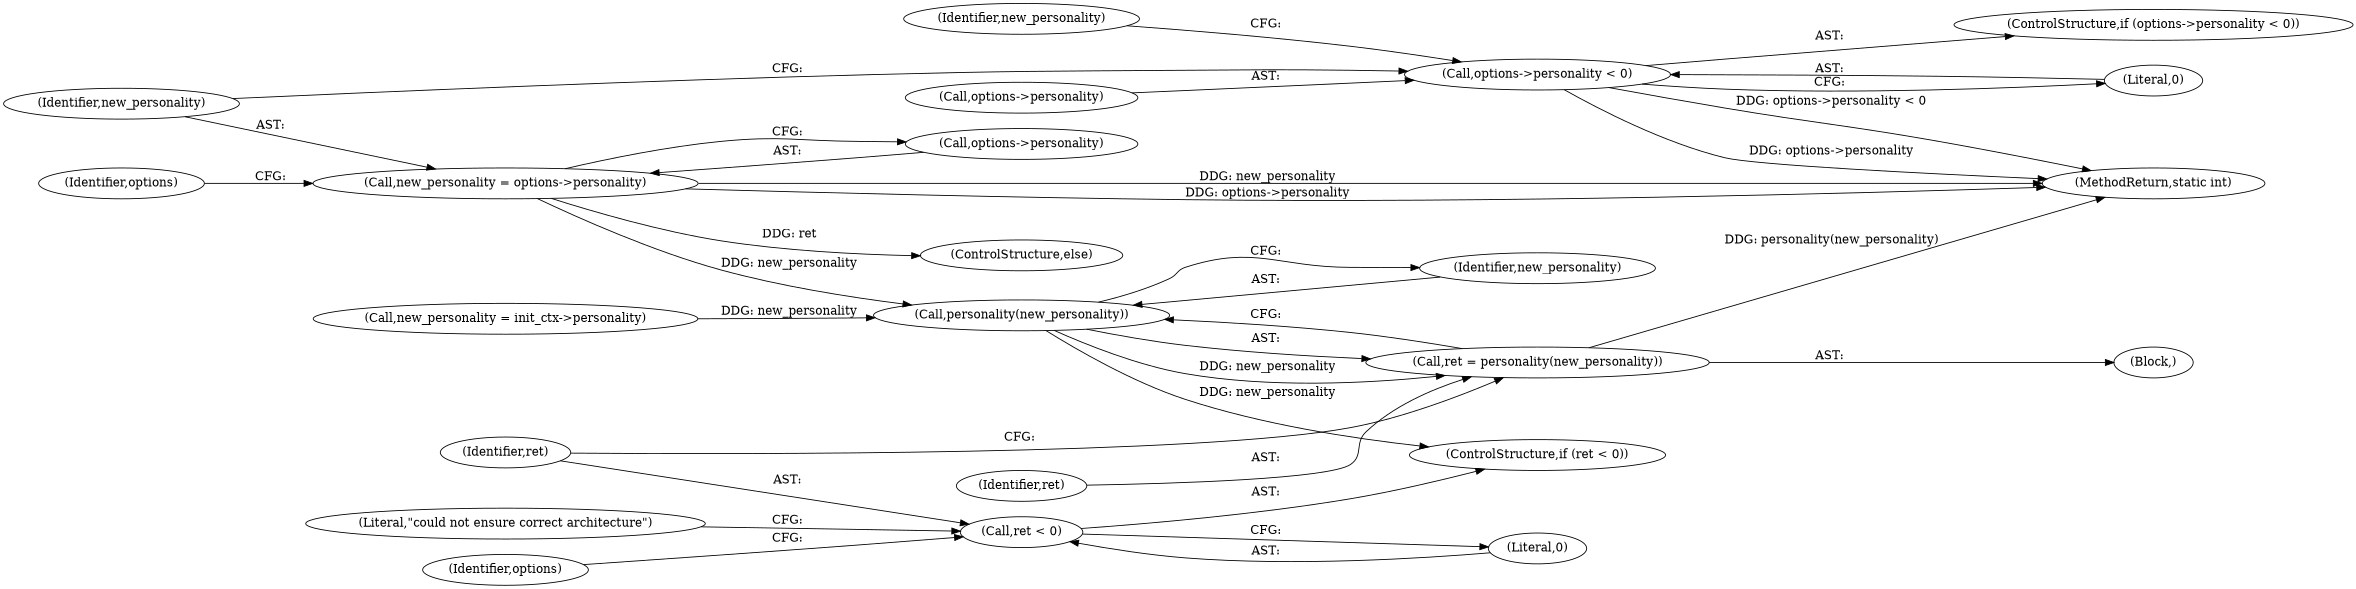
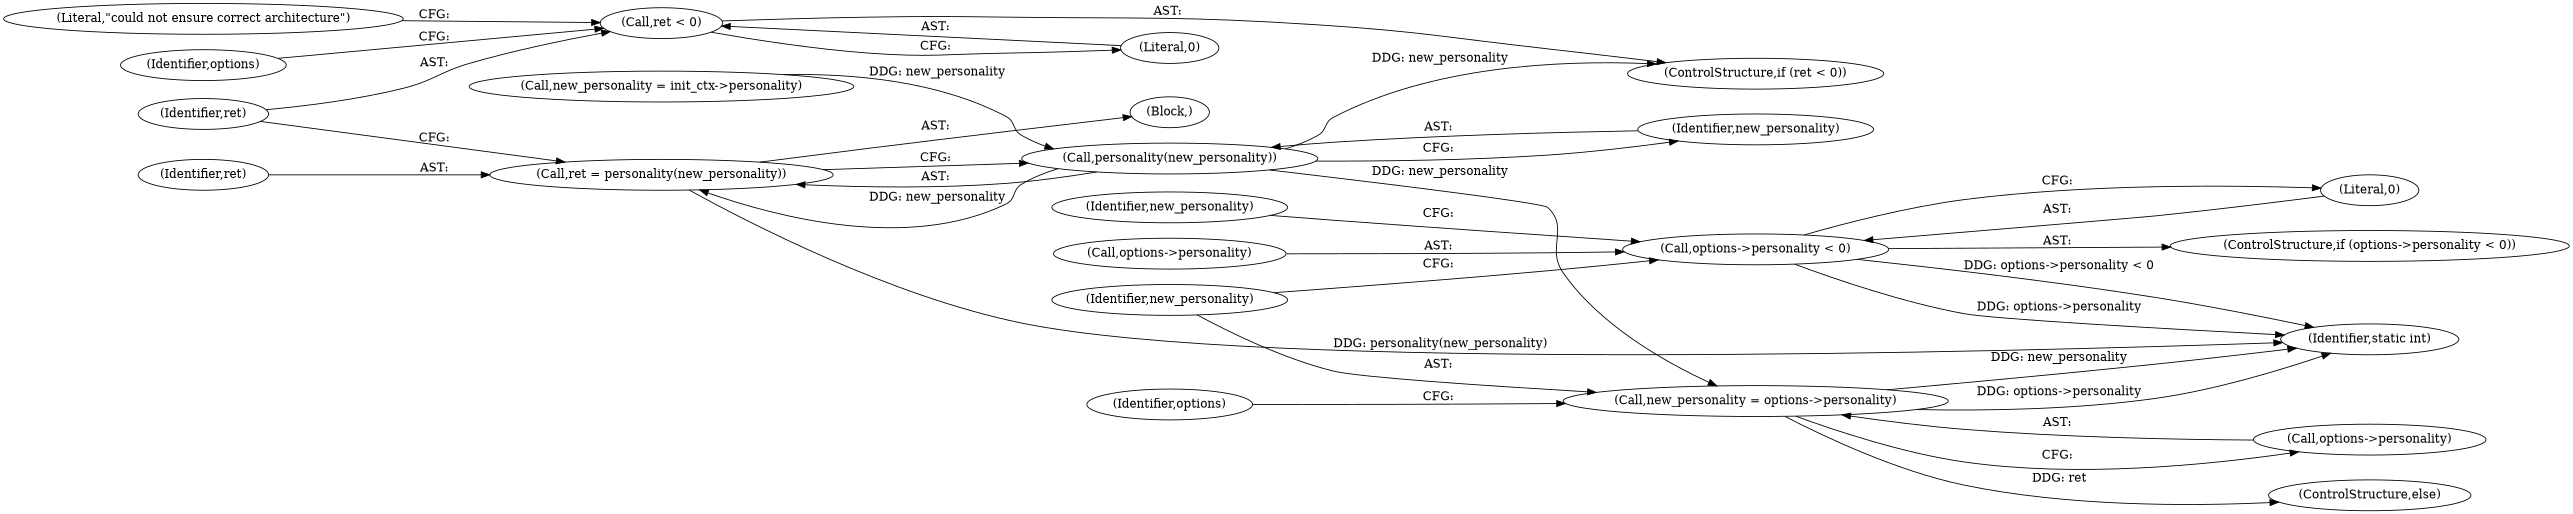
node "(MethodReturn,static int)": label "(MethodReturn,static int)" -> "(Identifier,static int)"
edge "(Call,new_personality = options->personality)" -> "(Call,personality(new_personality))": reversed
